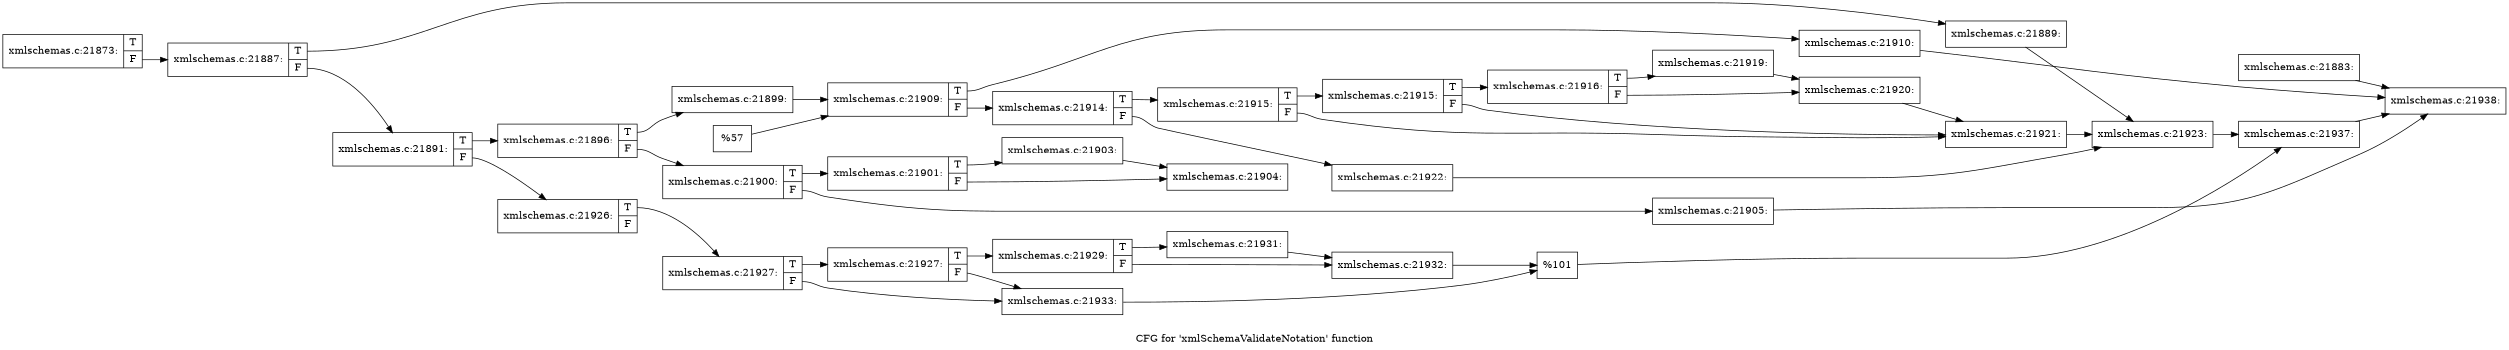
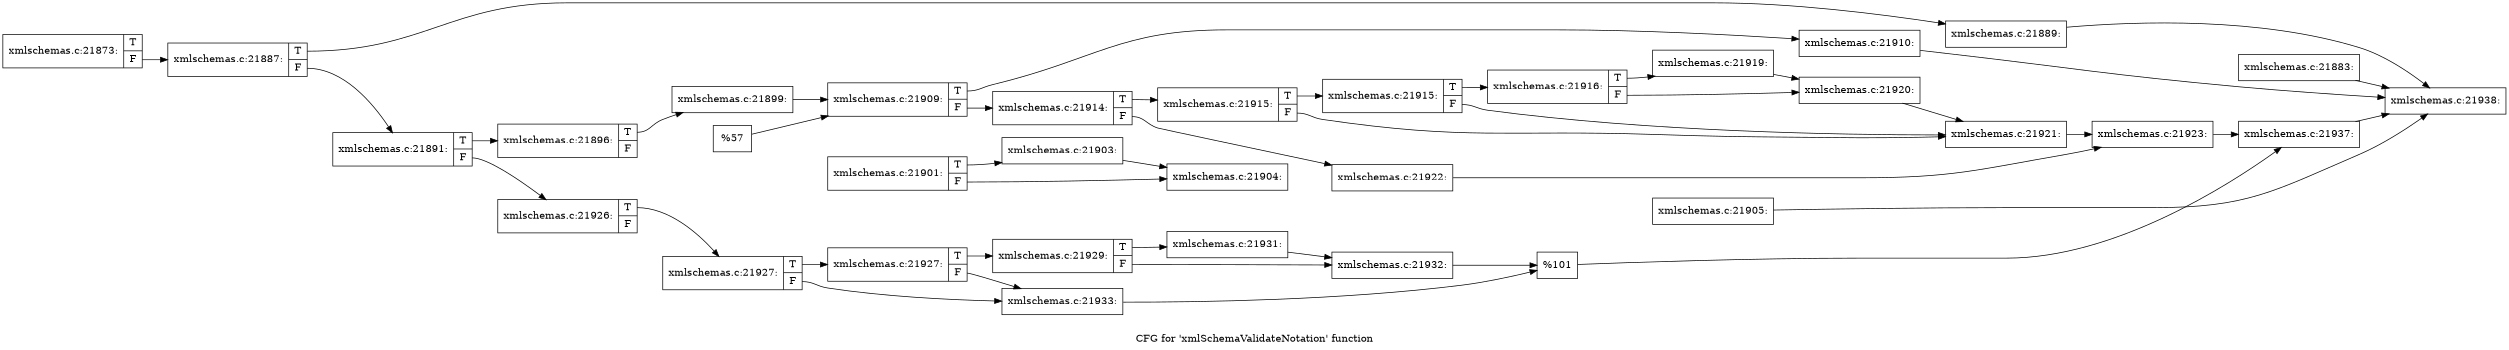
edge "xmlschemas.c:21889:" -> "xmlschemas.c:21923:": now "xmlschemas.c:21889:" -> "xmlschemas.c:21938:"
node "xmlschemas.c:21900:": removed
